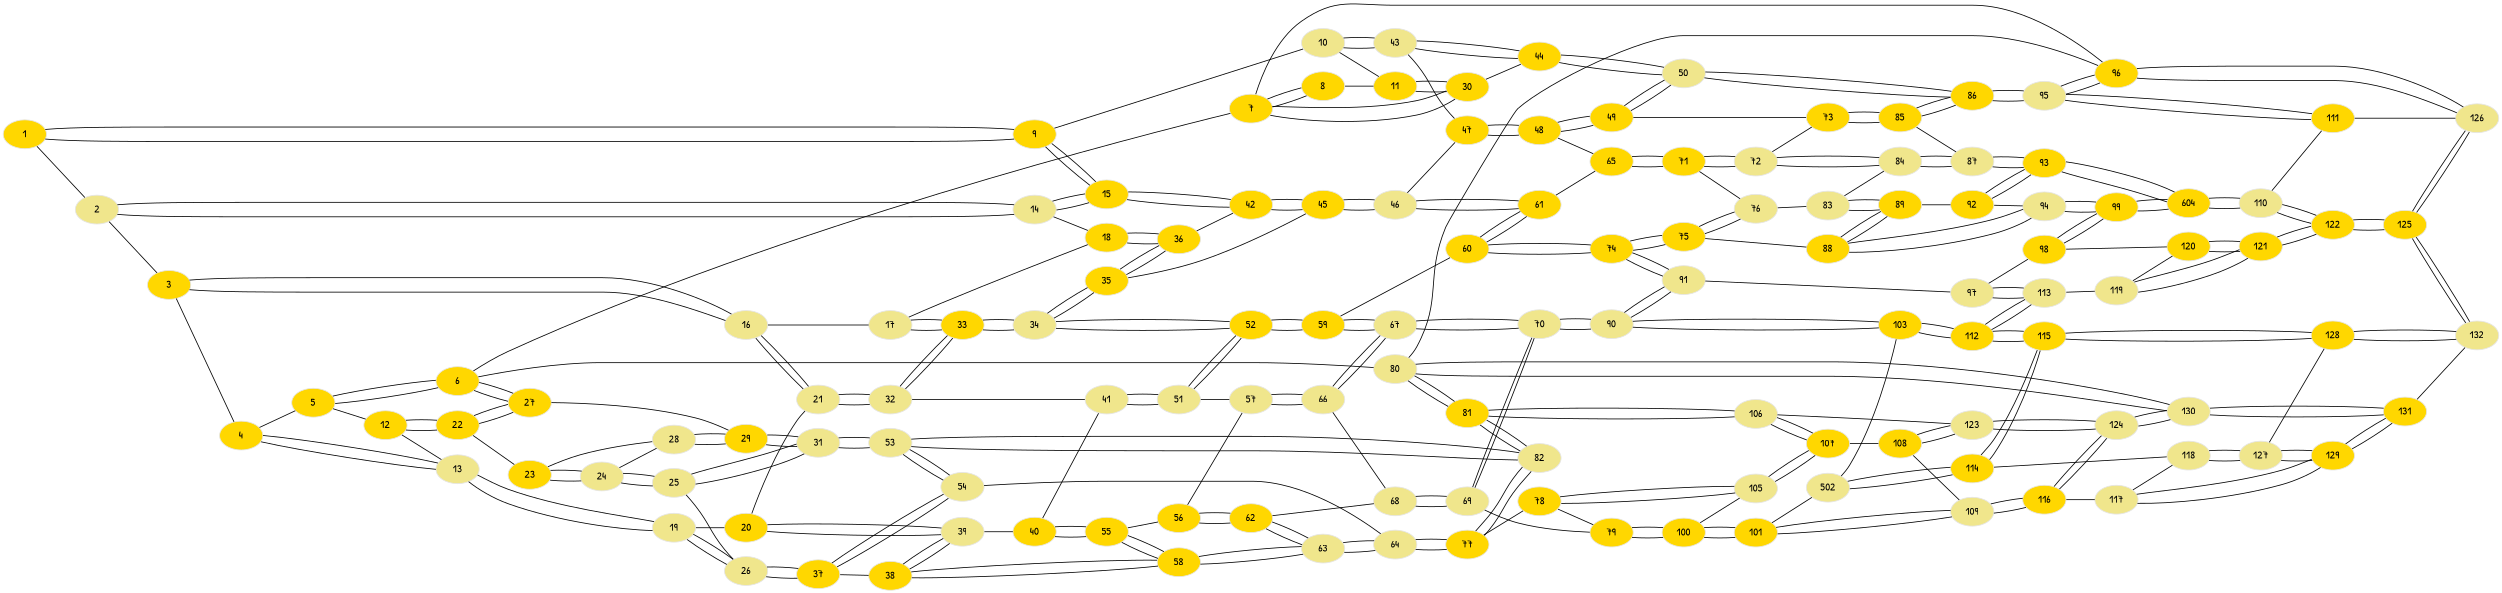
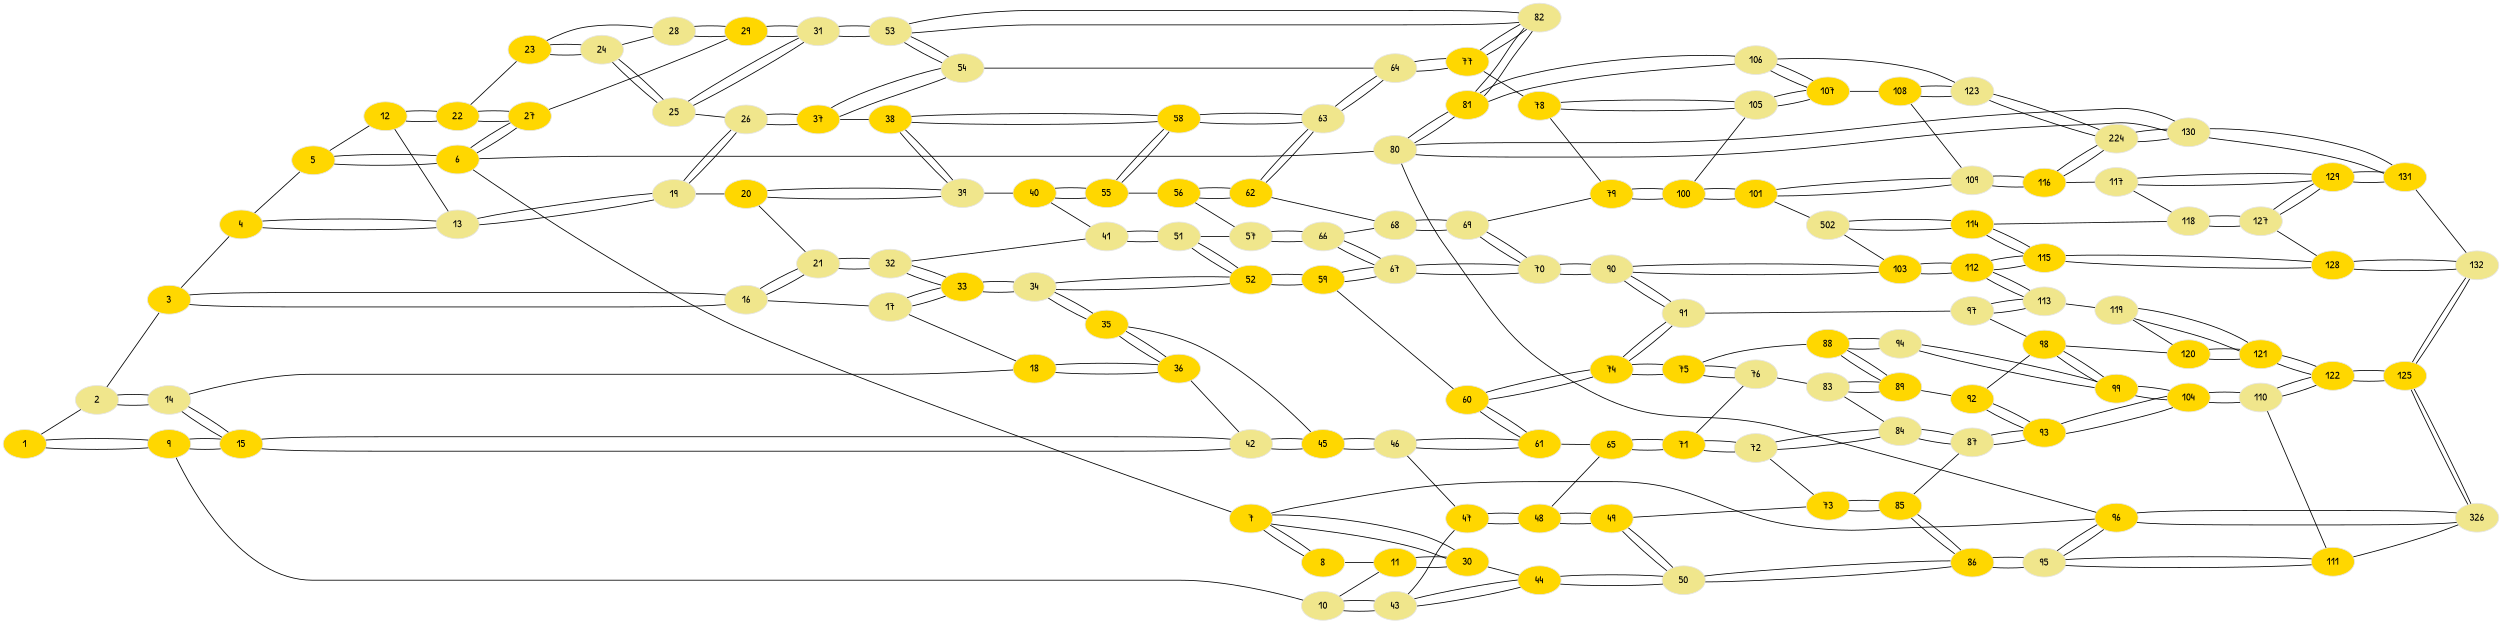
node "126": label "126" -> "326"
node "604": label "604" -> "104"
node "42": fillcolor gold -> khaki
edge "92" -- "94": now "92" -- "98"
node "124": label "124" -> "224"
